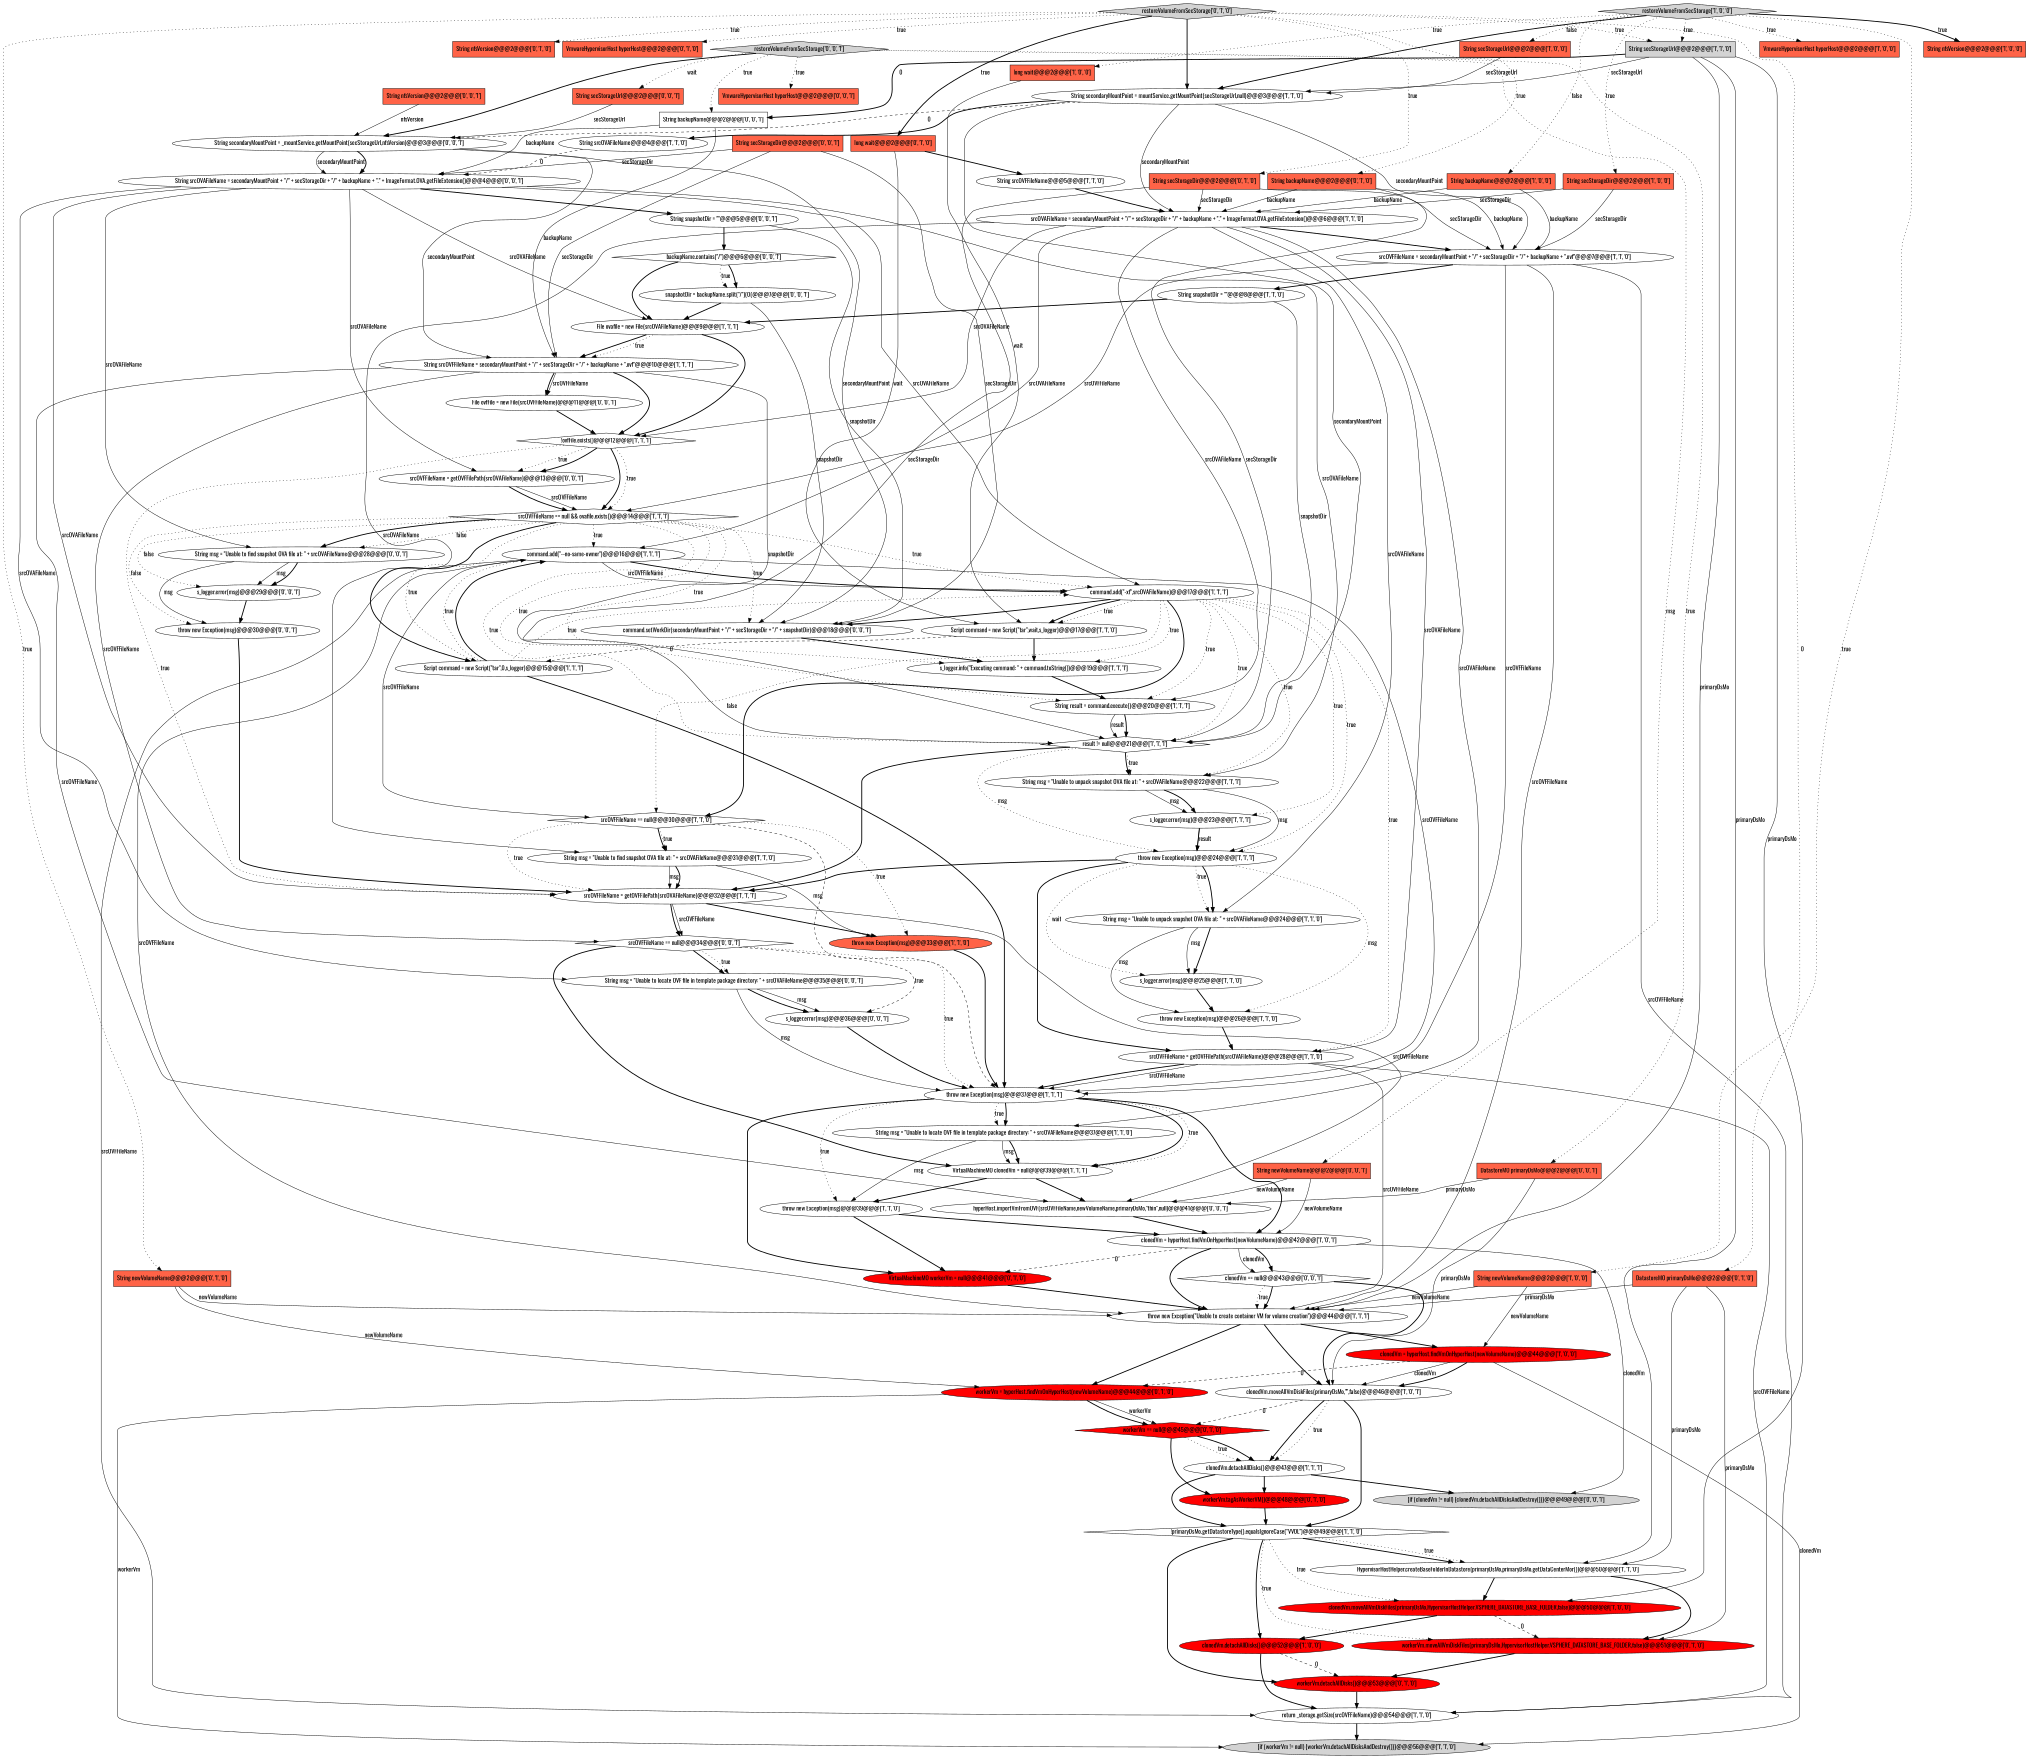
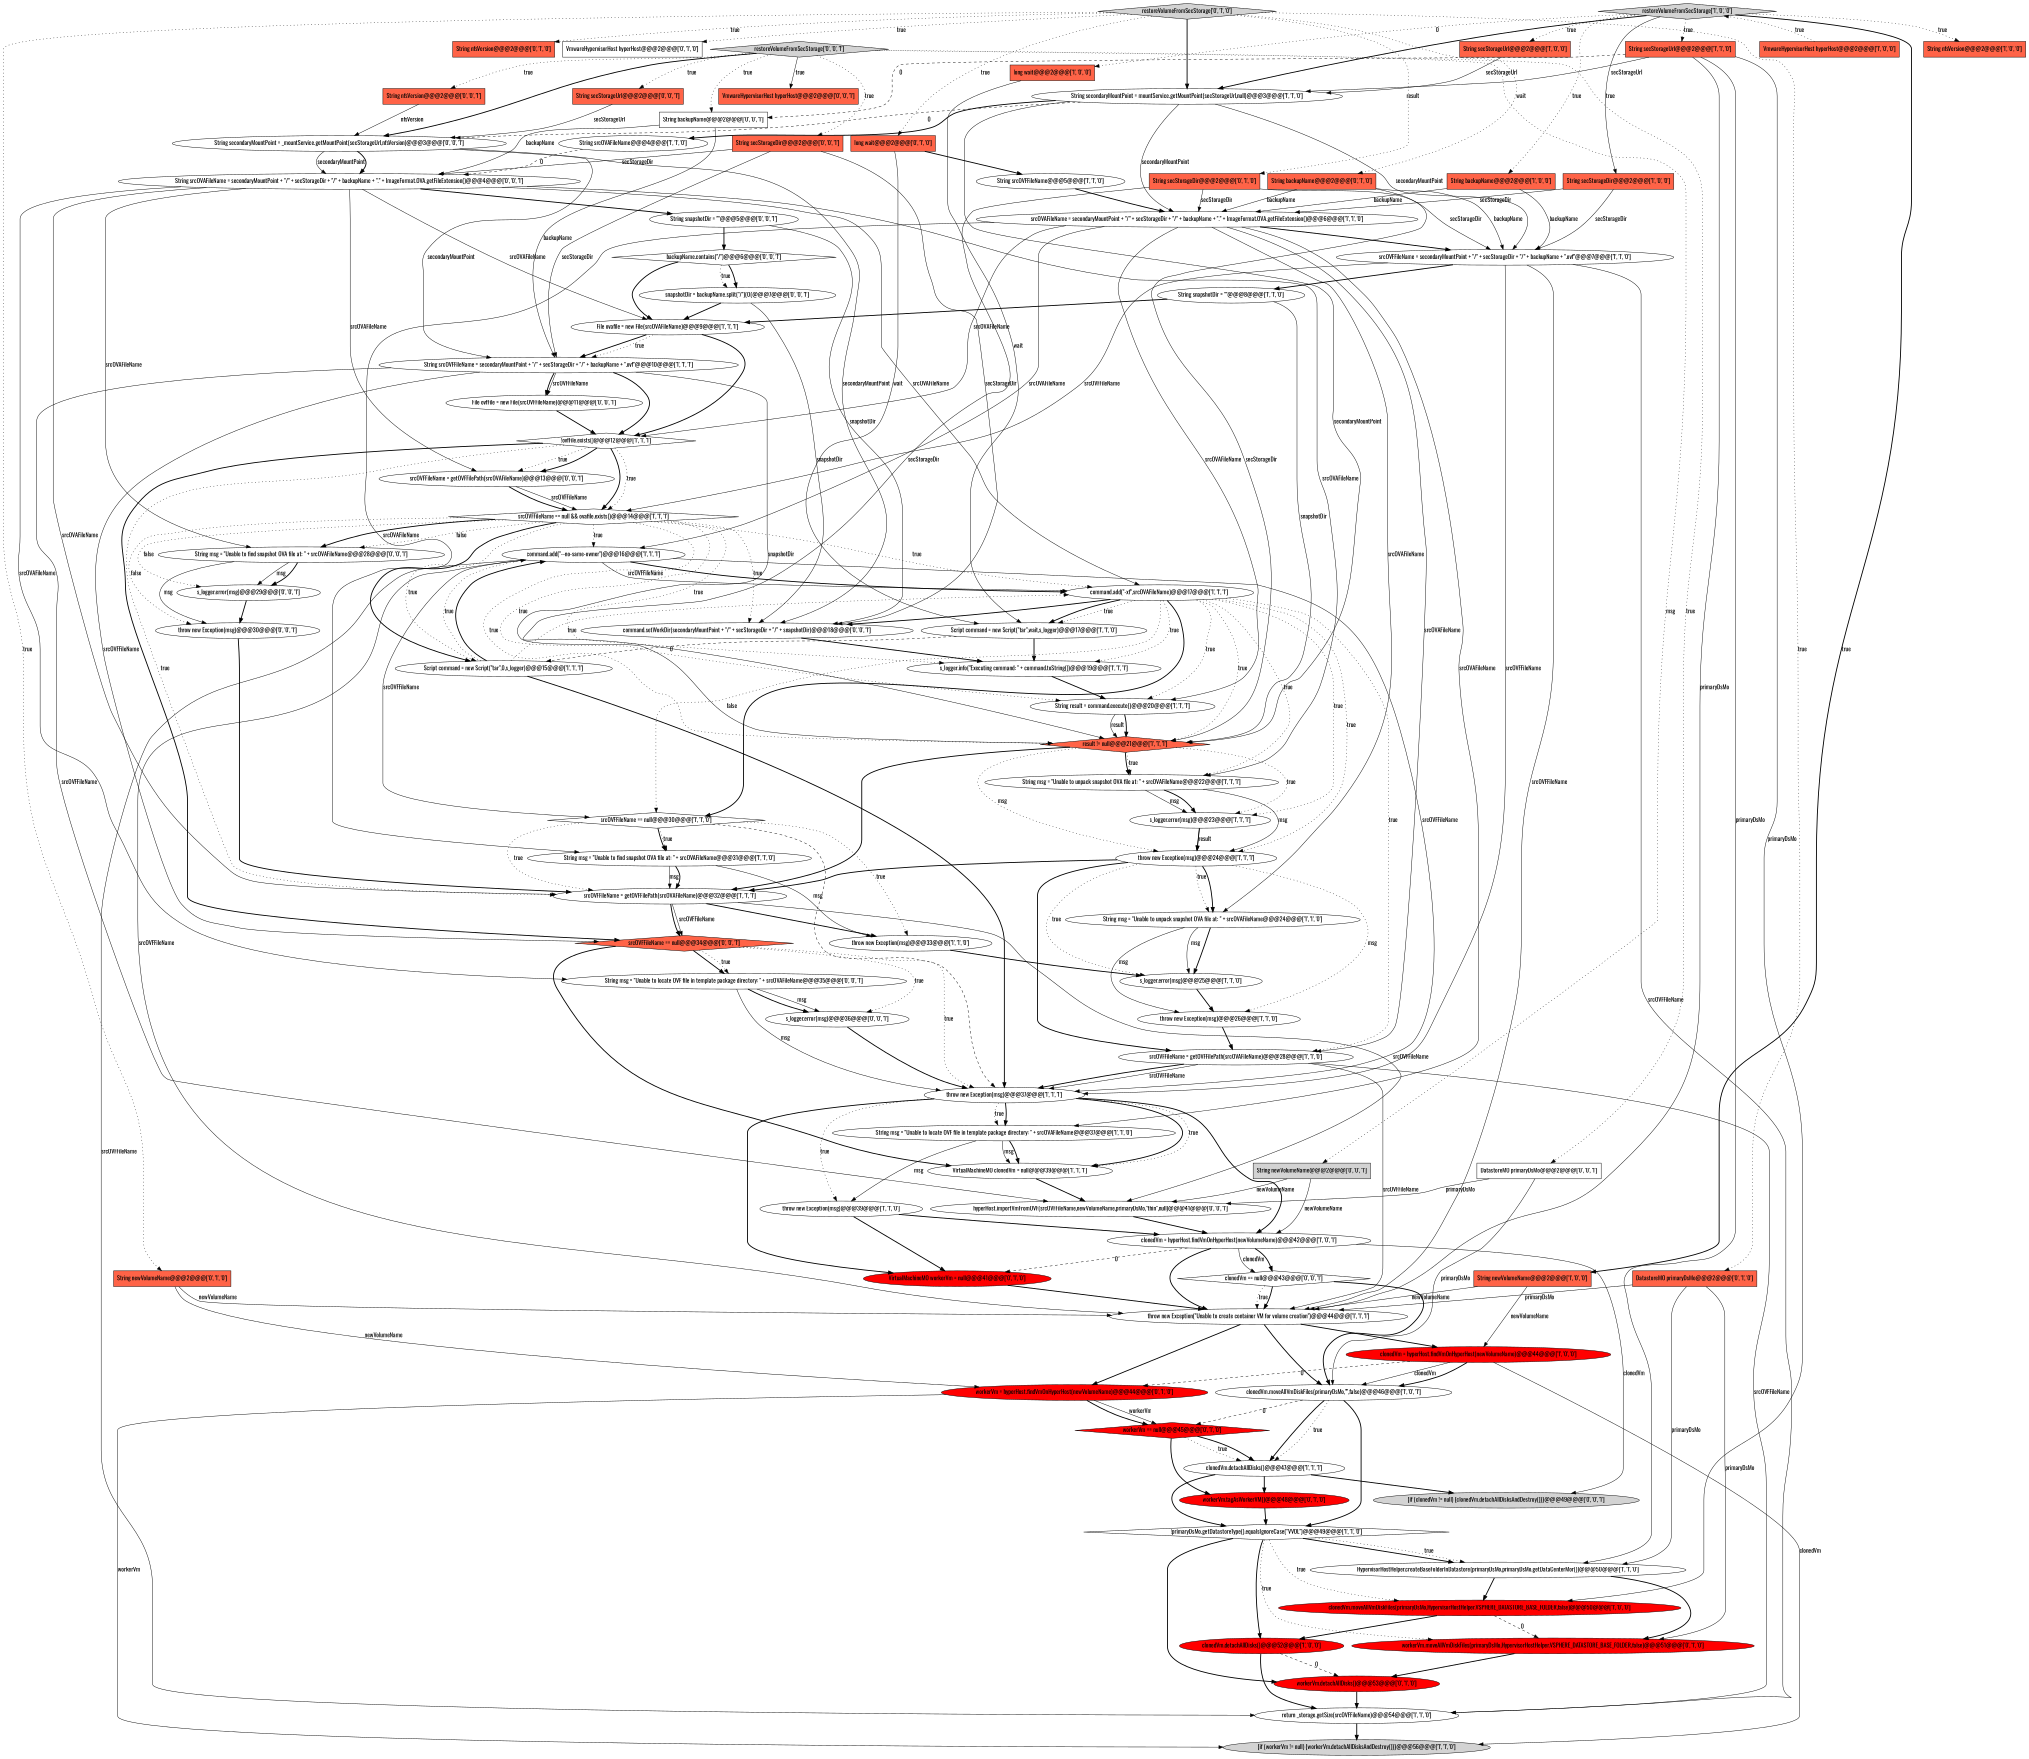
edge "restoreVolumeFromSecStorage['1', '0', '0']" -> "String nfsVersion@@@2@@@['1', '0', '0']": style bold -> dotted
edge "restoreVolumeFromSecStorage['0', '1', '0']" -> "String secStorageUrl@@@2@@@['1', '1', '0']": removed, label "true"
edge "restoreVolumeFromSecStorage['1', '0', '0']" -> "VmwareHypervisorHost hyperHost@@@2@@@['1', '0', '0']": reversed
edge "restoreVolumeFromSecStorage['1', '0', '0']" -> "long wait@@@2@@@['1', '0', '0']": label "true" -> "0"
edge "restoreVolumeFromSecStorage['1', '0', '0']" -> "String secStorageUrl@@@2@@@['1', '0', '0']": label "false" -> "true"
node "VmwareHypervisorHost hyperHost@@@2@@@['0', '1', '0']": fillcolor tomato -> white
edge "restoreVolumeFromSecStorage['0', '1', '0']" -> "long wait@@@2@@@['0', '1', '0']": style bold -> dotted
node "String secStorageUrl@@@2@@@['1', '1', '0']": fillcolor lightgray -> tomato
edge "restoreVolumeFromSecStorage['0', '0', '1']" -> "String nfsVersion@@@2@@@['0', '0', '1']": added, label "true"
edge "String secStorageUrl@@@2@@@['1', '1', '0']" -> "String backupName@@@2@@@['0', '0', '1']": style bold -> dashed
edge "restoreVolumeFromSecStorage['0', '0', '1']" -> "VmwareHypervisorHost hyperHost@@@2@@@['0', '0', '1']": style dotted -> solid
edge "restoreVolumeFromSecStorage['0', '0', '1']" -> "String secStorageUrl@@@2@@@['0', '0', '1']": label "wait" -> "true"
edge "restoreVolumeFromSecStorage['1', '0', '0']" -> "String secStorageDir@@@2@@@['1', '0', '0']": style dotted -> solid
edge "restoreVolumeFromSecStorage['0', '0', '1']" -> "String secStorageDir@@@2@@@['0', '0', '1']": added, label "true"
edge "restoreVolumeFromSecStorage['0', '1', '0']" -> "String secStorageDir@@@2@@@['0', '1', '0']": label "true" -> "result"
edge "restoreVolumeFromSecStorage['0', '1', '0']" -> "String backupName@@@2@@@['0', '1', '0']": label "true" -> "wait"
edge "restoreVolumeFromSecStorage['1', '0', '0']" -> "String backupName@@@2@@@['1', '0', '0']": label "false" -> "true"
edge "restoreVolumeFromSecStorage['1', '0', '0']" -> "String newVolumeName@@@2@@@['1', '0', '0']": style dotted -> bold
edge "restoreVolumeFromSecStorage['0', '1', '0']" -> "DatastoreMO primaryDsMo@@@2@@@['0', '1', '0']": label "0" -> "true"
edge "!ovfFile.exists()@@@12@@@['1', '1', '1']" -> "srcOVFFileName == null@@@34@@@['0', '0', '1']": added
node "result != null@@@21@@@['1', '1', '1']": fillcolor white -> tomato
edge "result != null@@@21@@@['1', '1', '1']" -> "s_logger.error(msg)@@@23@@@['1', '1', '1']": added, label "true"
edge "throw new Exception(msg)@@@24@@@['1', '1', '1']" -> "s_logger.error(msg)@@@25@@@['1', '1', '0']": label "wait" -> "true"
node "srcOVFFileName == null@@@34@@@['0', '0', '1']": fillcolor white -> tomato
node "throw new Exception(msg)@@@33@@@['1', '1', '0']": fillcolor tomato -> white
edge "srcOVFFileName == null@@@34@@@['0', '0', '1']" -> "s_logger.error(msg)@@@36@@@['0', '0', '1']": style dashed -> dotted
edge "throw new Exception(msg)@@@33@@@['1', '1', '0']" -> "throw new Exception(msg)@@@37@@@['1', '1', '1']": now "throw new Exception(msg)@@@33@@@['1', '1', '0']" -> "s_logger.error(msg)@@@25@@@['1', '1', '0']"
node "String newVolumeName@@@2@@@['0', '0', '1']": fillcolor tomato -> lightgray
node "DatastoreMO primaryDsMo@@@2@@@['0', '0', '1']": fillcolor tomato -> white
edge "VirtualMachineMO clonedVm = null@@@39@@@['1', '1', '1']" -> "throw new Exception(msg)@@@39@@@['1', '1', '0']": removed
